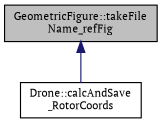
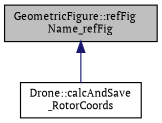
node "GeometricFigure::takeFile Name_refFig": label "GeometricFigure::takeFile Name_refFig" -> "GeometricFigure::refFig Name_refFig"
